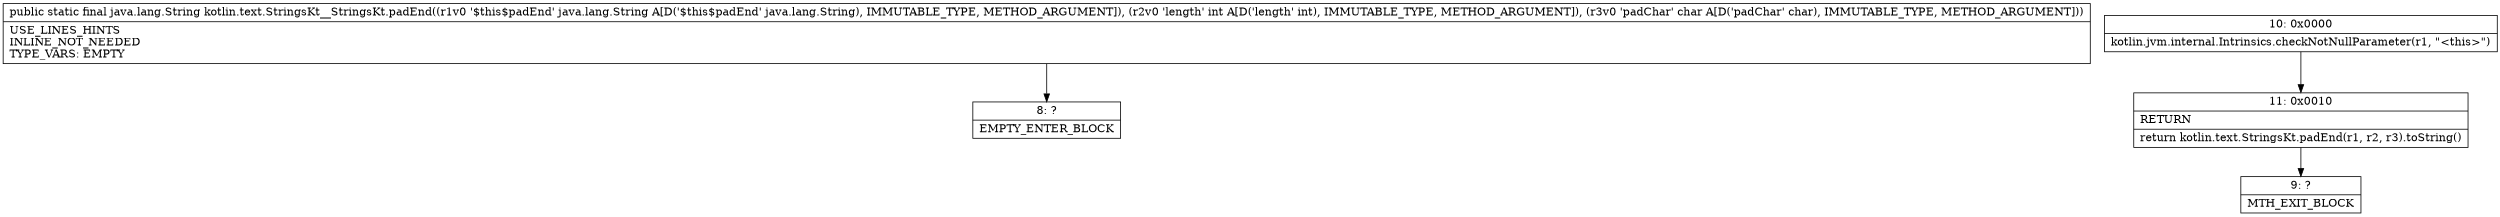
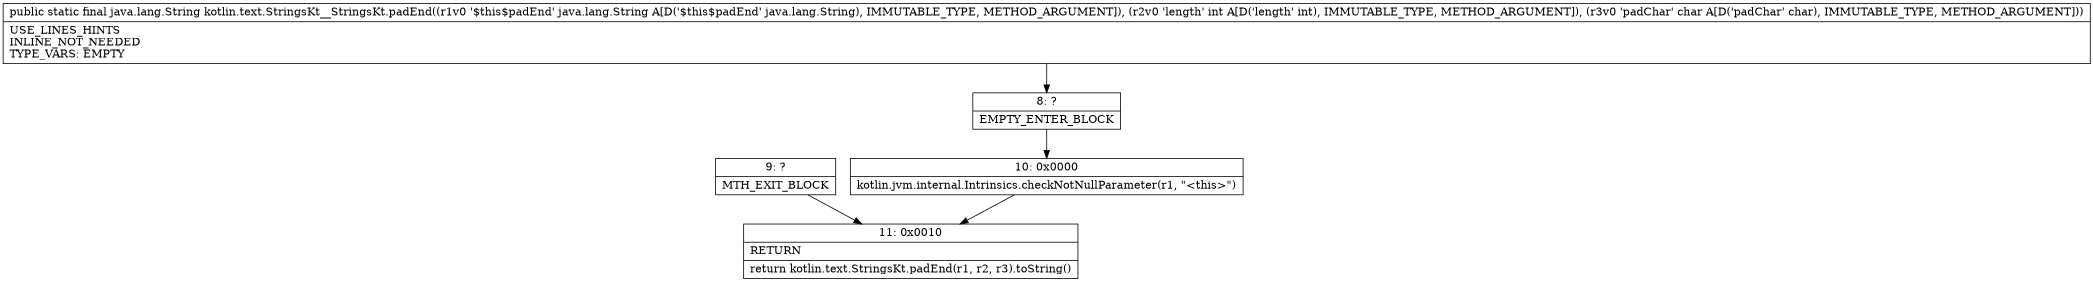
edge "8: ?" -> "10: 0x0000": added
edge "11: 0x0010" -> "9: ?": reversed
